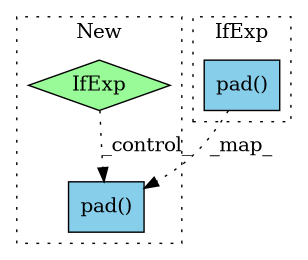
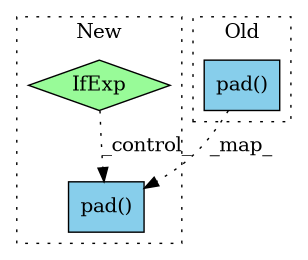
cluster "IfExp": label "IfExp" -> "Old"
